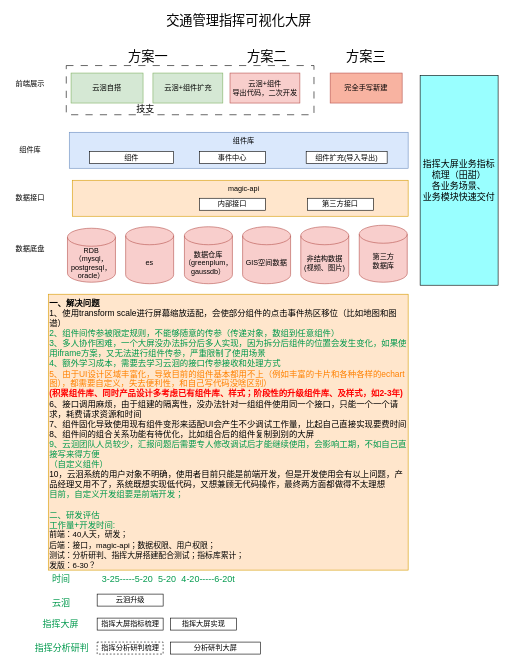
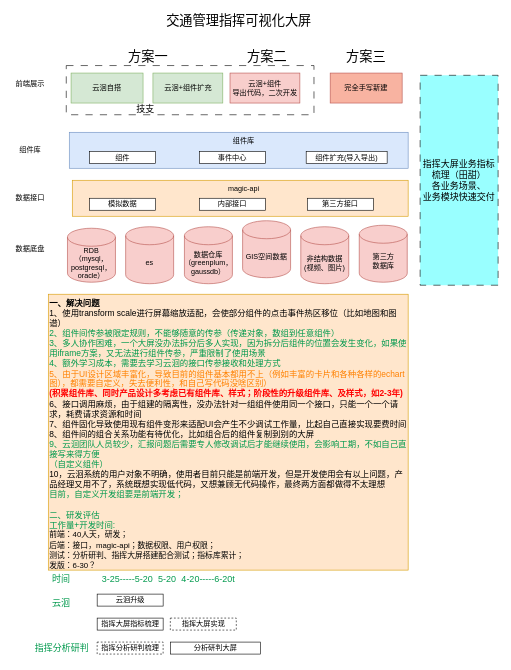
node "组件": size 84x12 -> 66x12
node "指挥大屏业务指标梳理（田甜） 各业务场景、 业务模块快速交付": style solid -> dashed
node "模拟数据": added
node "GIS空间数据": moved (267, 255) -> (267, 249)
node "指挥大屏": removed
node "指挥大屏实现": style solid -> dashed
